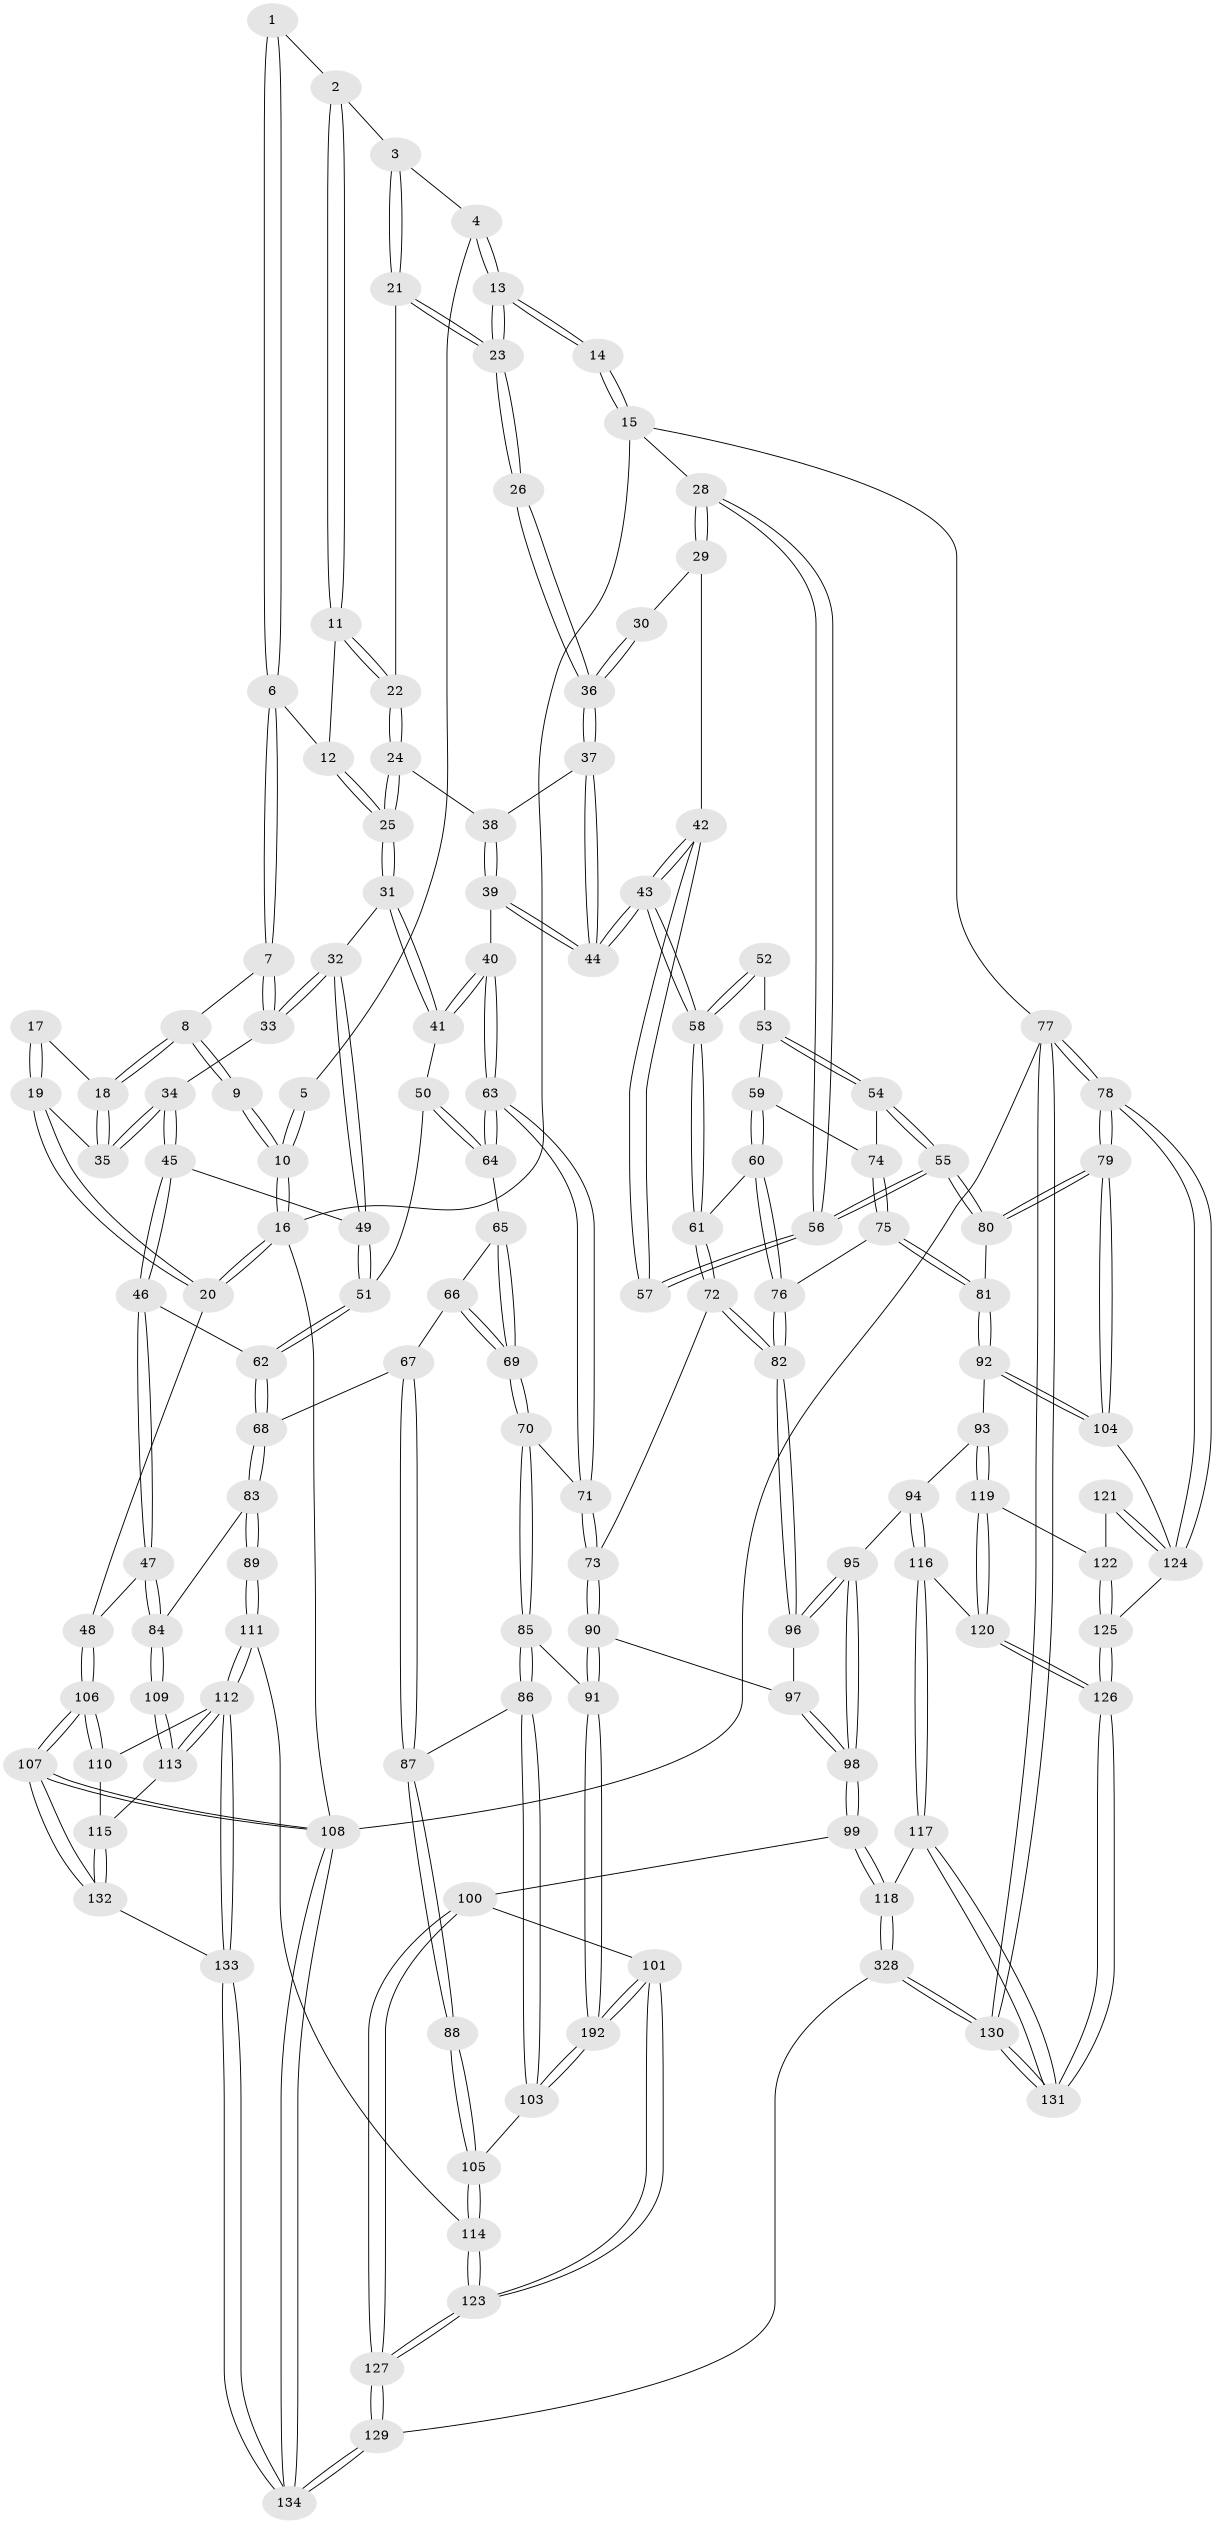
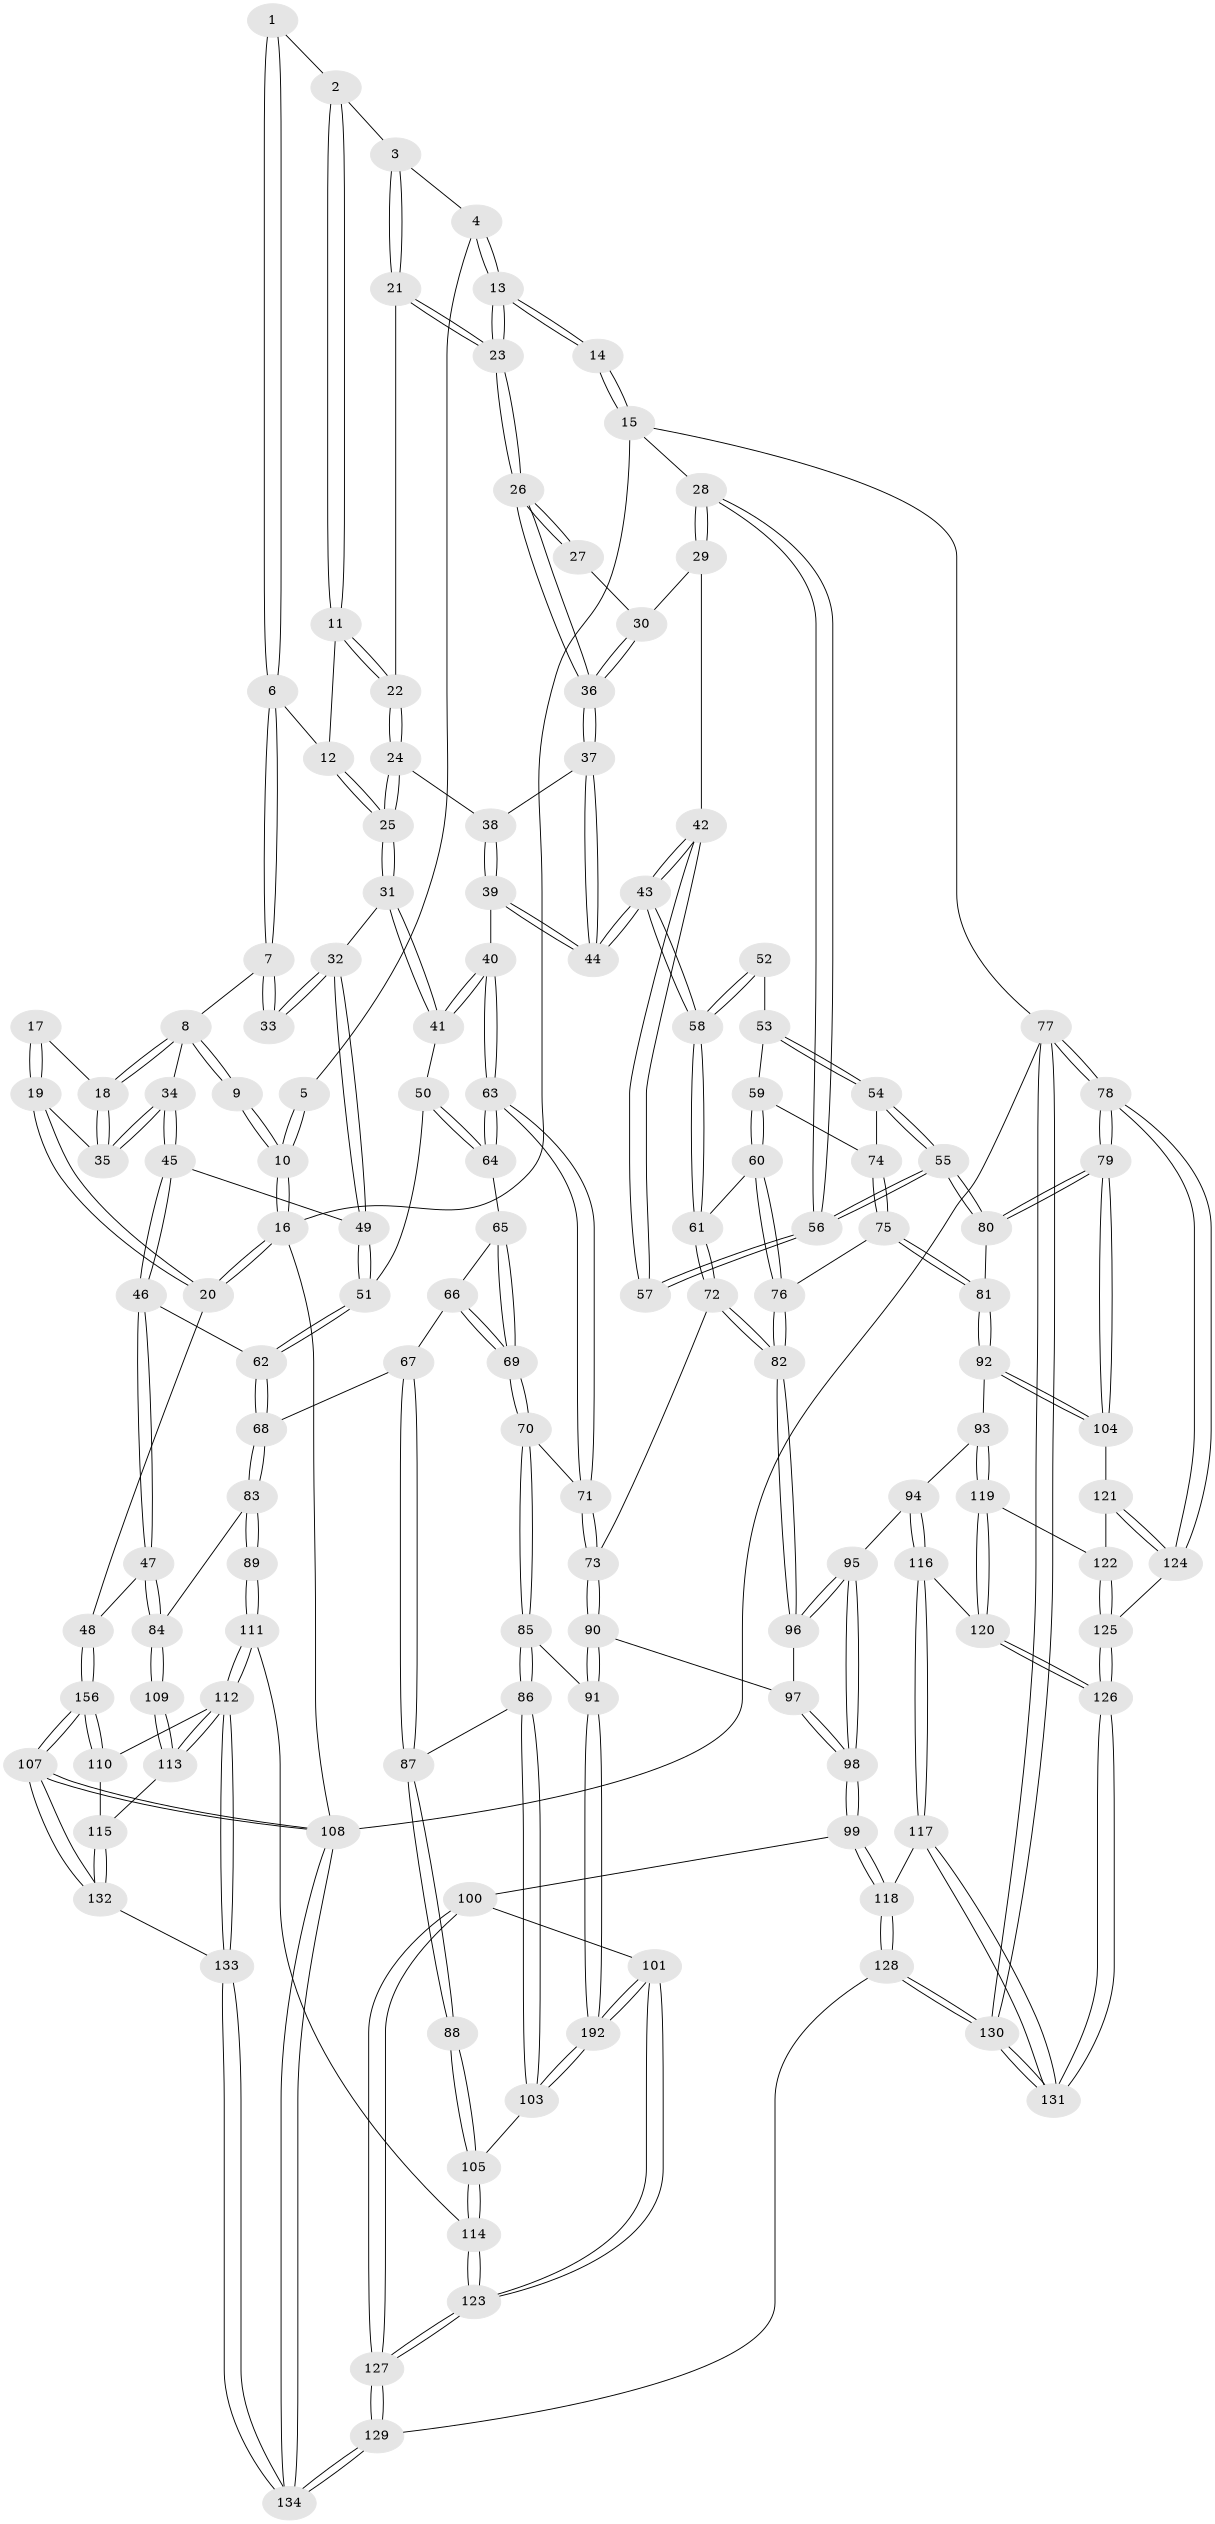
node "27": added
edge "33" -- "34": now "8" -- "34"
edge "104" -- "124": now "104" -- "121"
node "106": label "106" -> "156"
node "328": label "328" -> "128"
